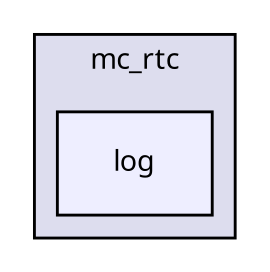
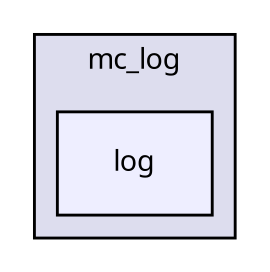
cluster "mc_rtc": label "mc_rtc" -> "mc_log"
